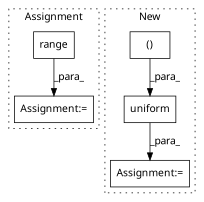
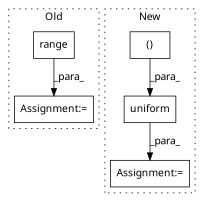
cluster "Assignment": label "Assignment" -> "Old"
